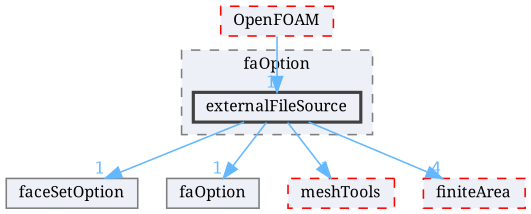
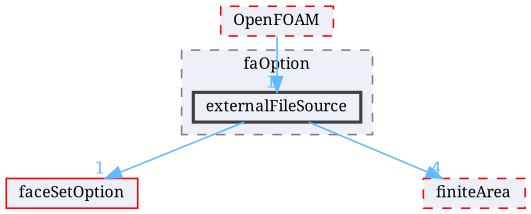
node "faceSetOption": color grey50 -> red
node "faOption": removed
node "meshTools": removed
